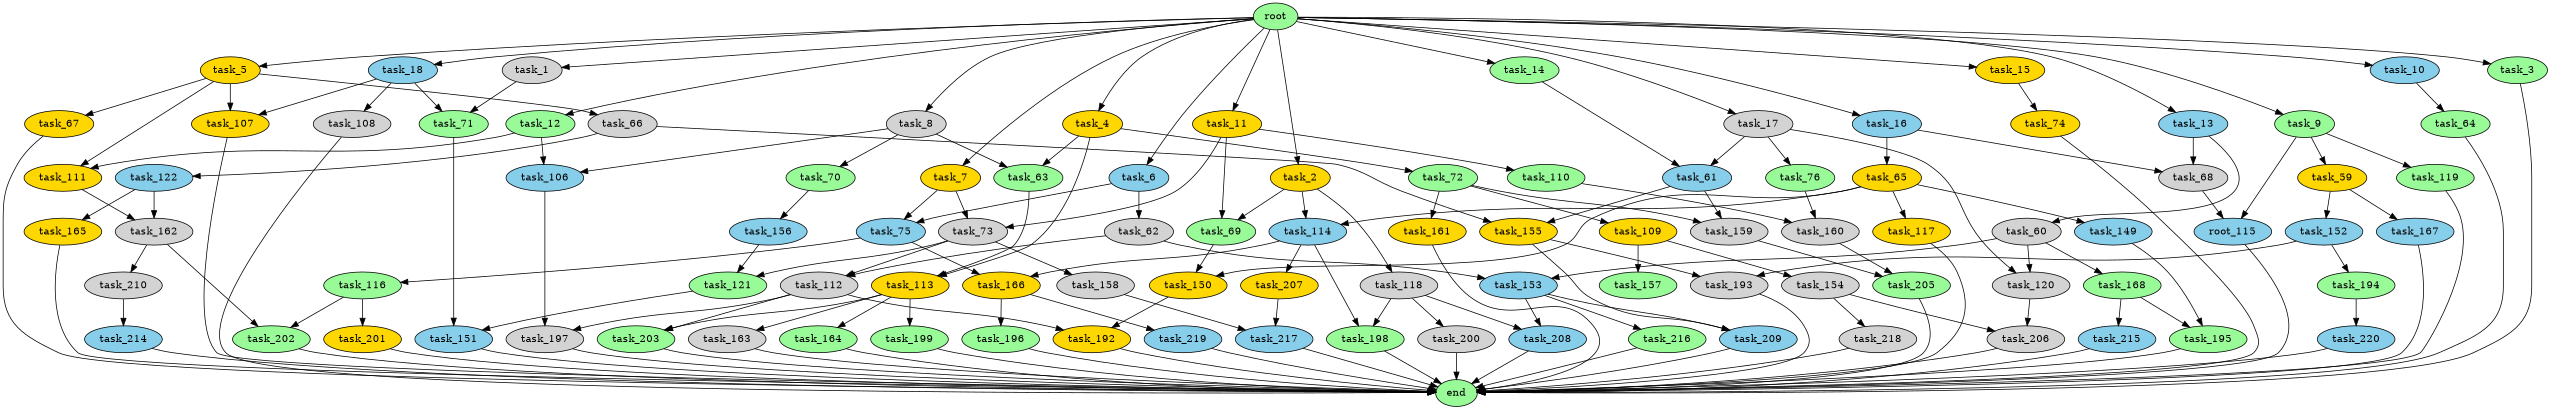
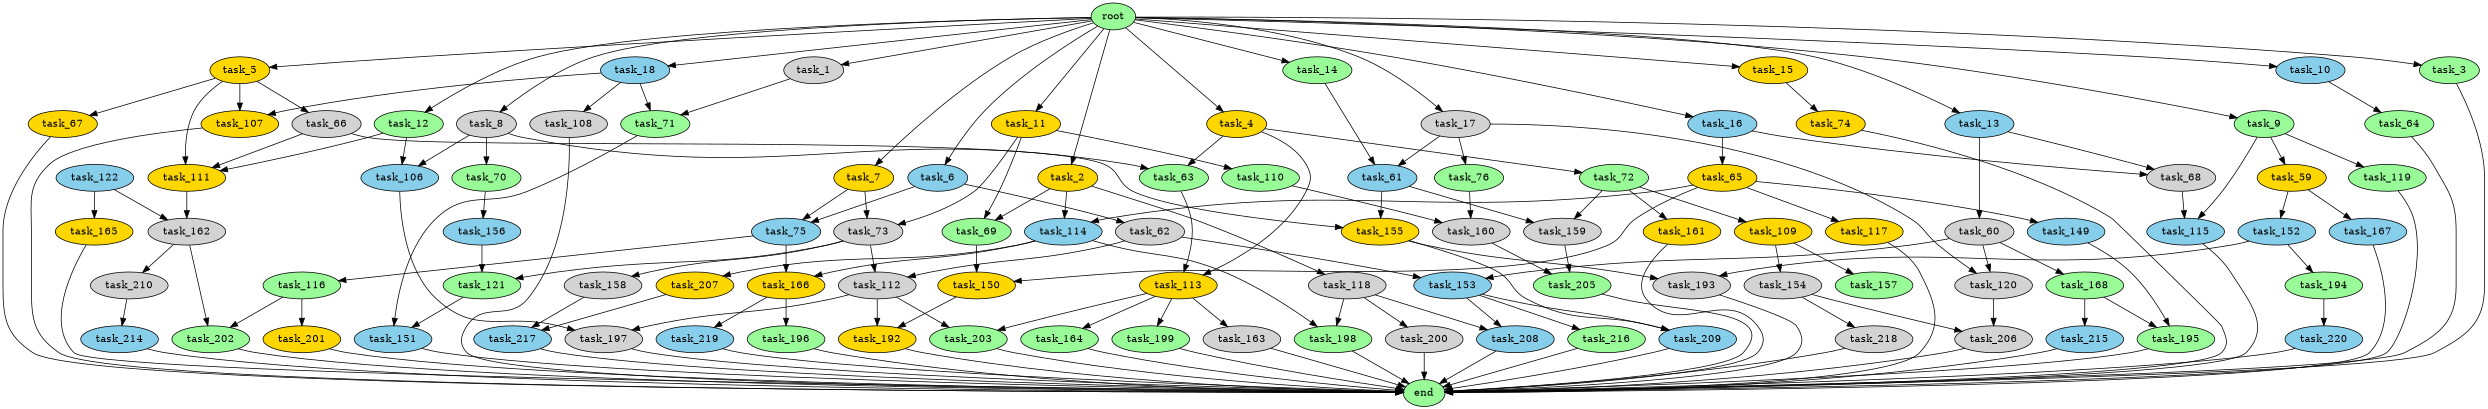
edge "task_66" -> "task_122": now "task_66" -> "task_111"
node "root_115": label "root_115" -> "task_115"
